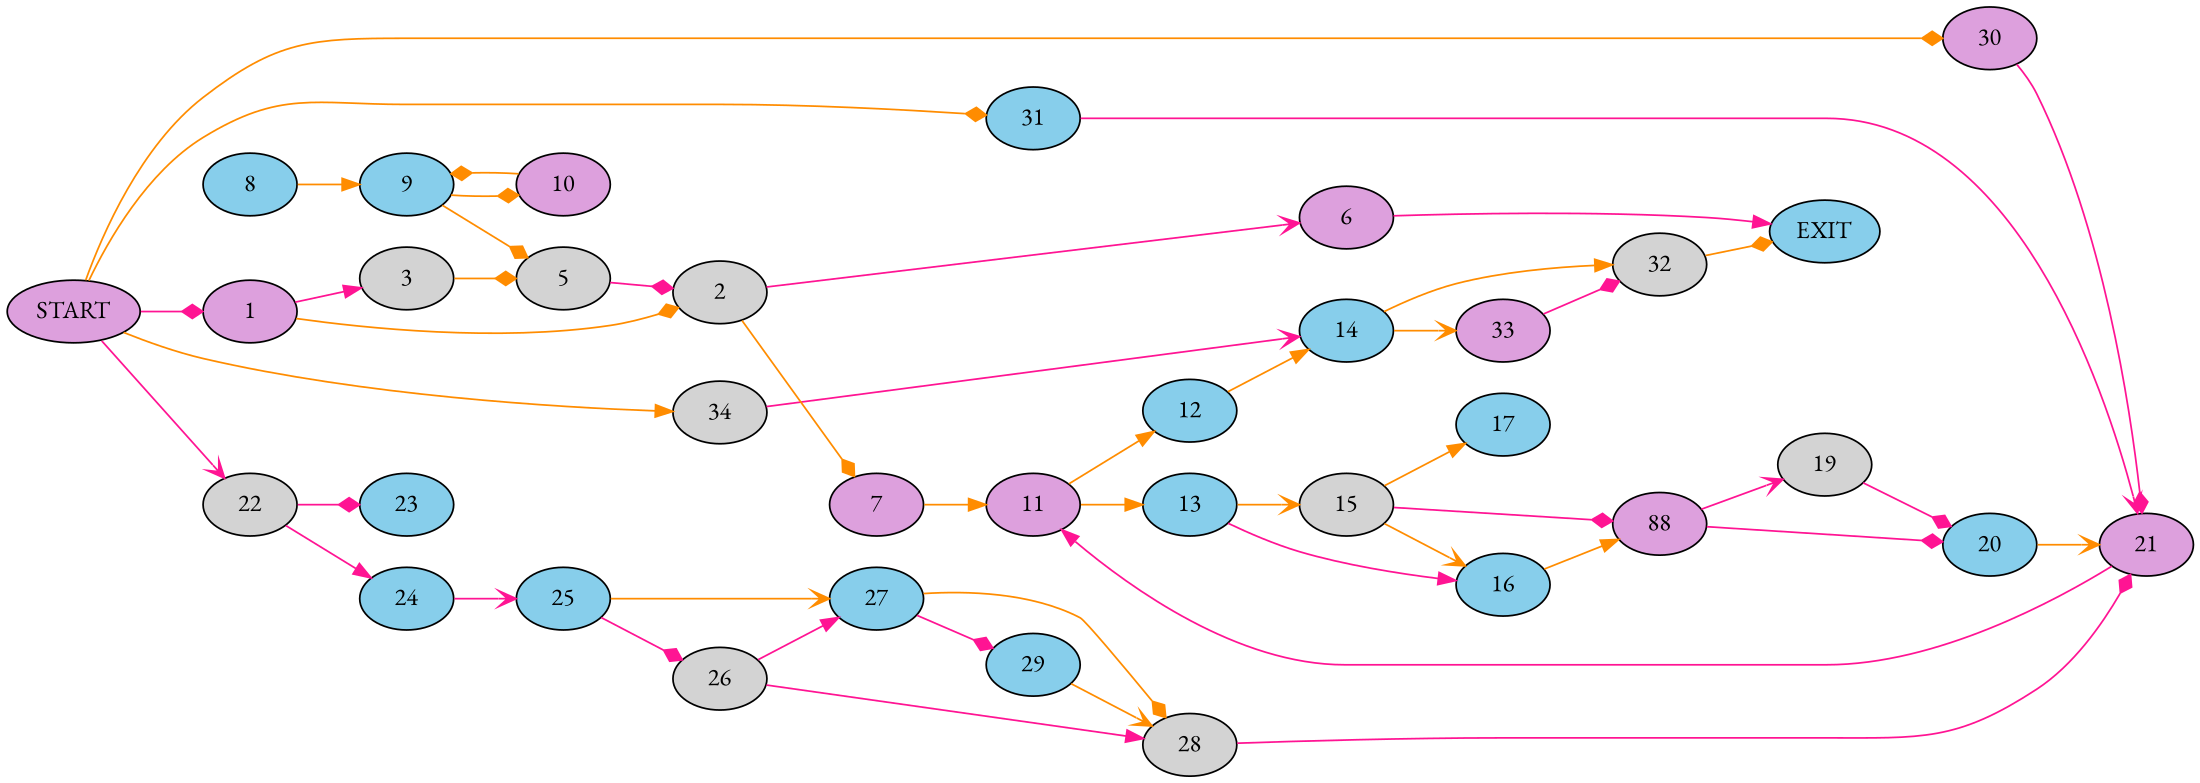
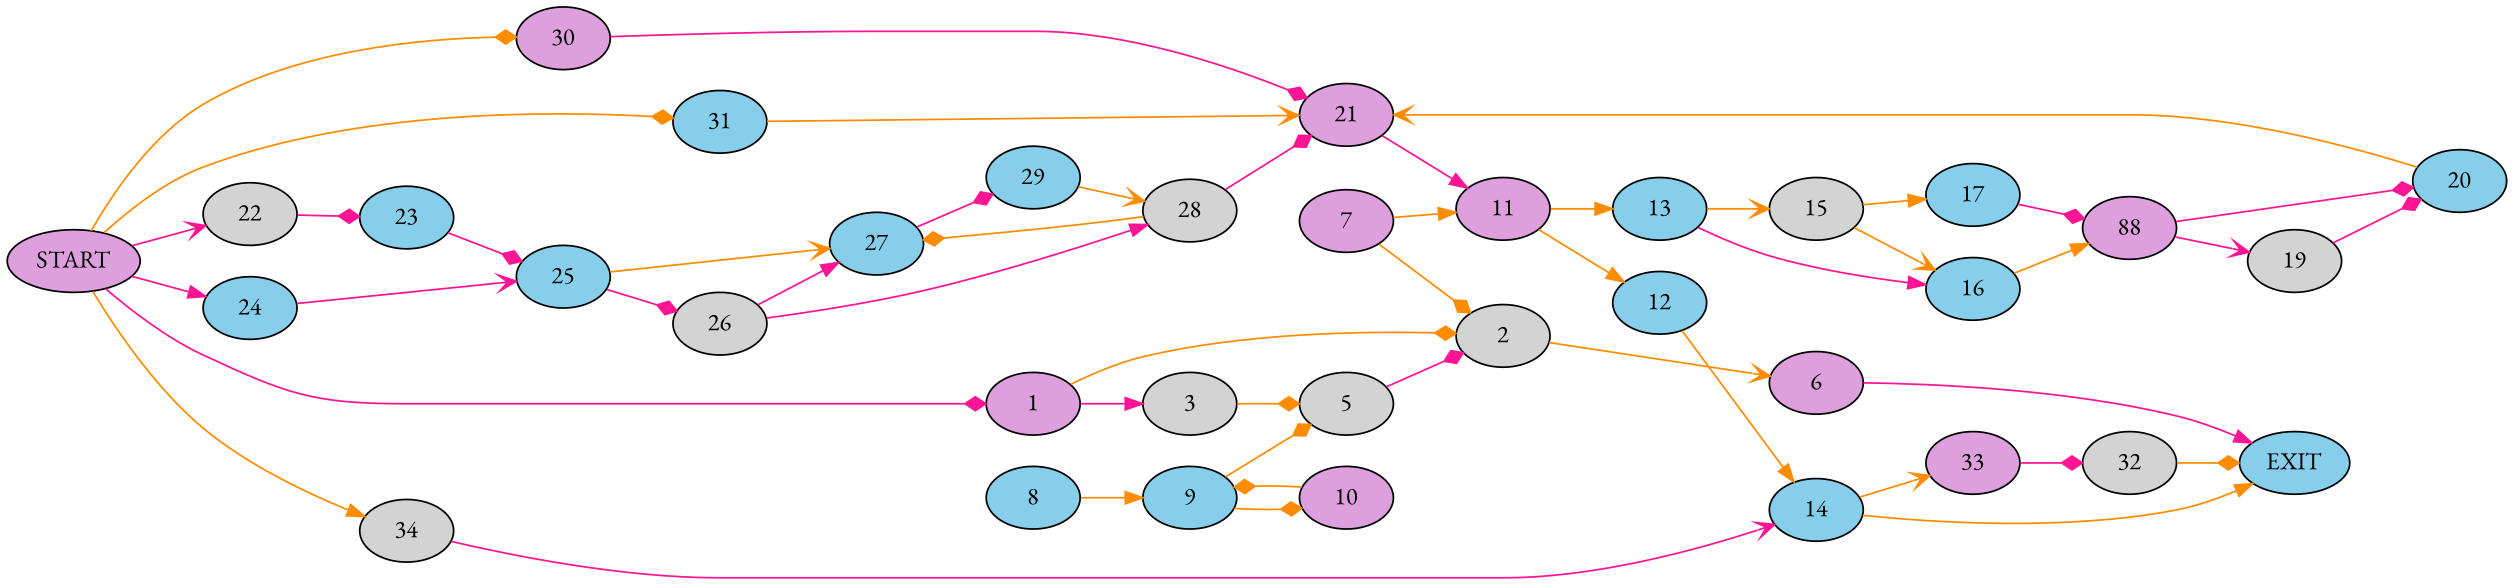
edge "31" -> "21": color deeppink -> darkorange
edge "23" -> "25": added
edge "2" -> "6": color deeppink -> darkorange
edge "14" -> "32": now "14" -> "EXIT"
edge "2" -> "7": reversed
edge "15" -> "88": now "17" -> "88"
edge "22" -> "24": now "START" -> "24"
edge "27" -> "28": reversed
